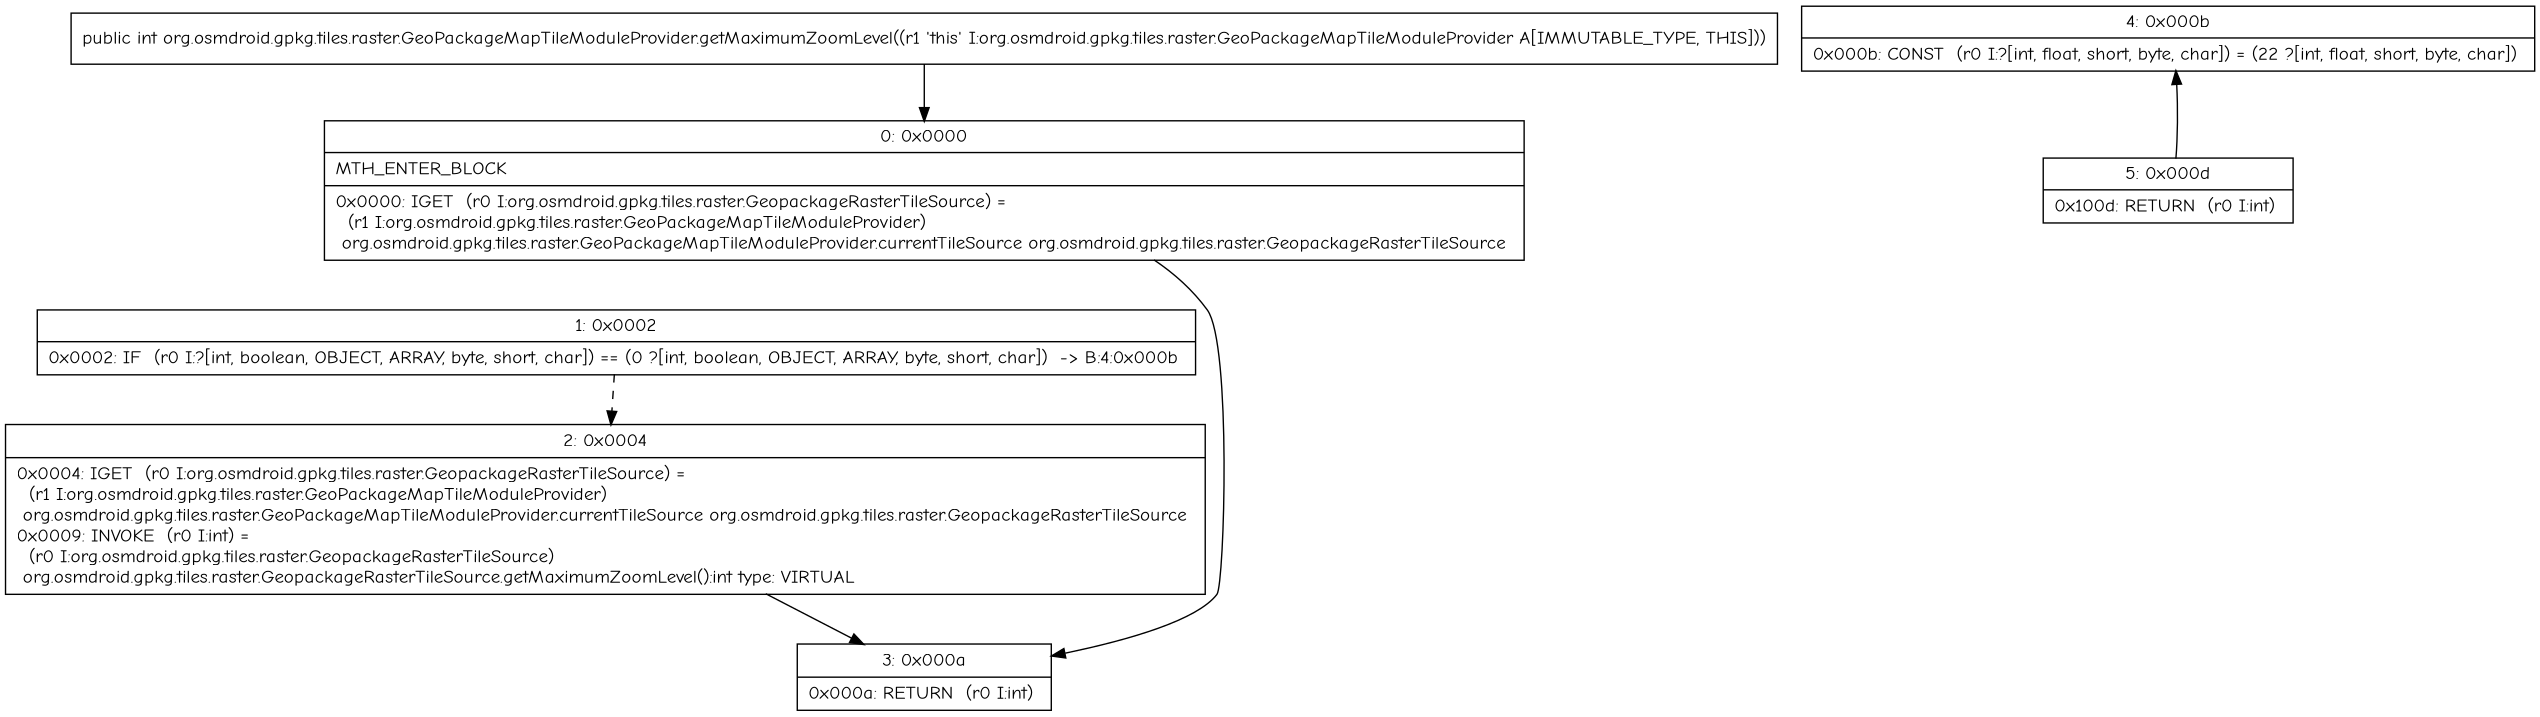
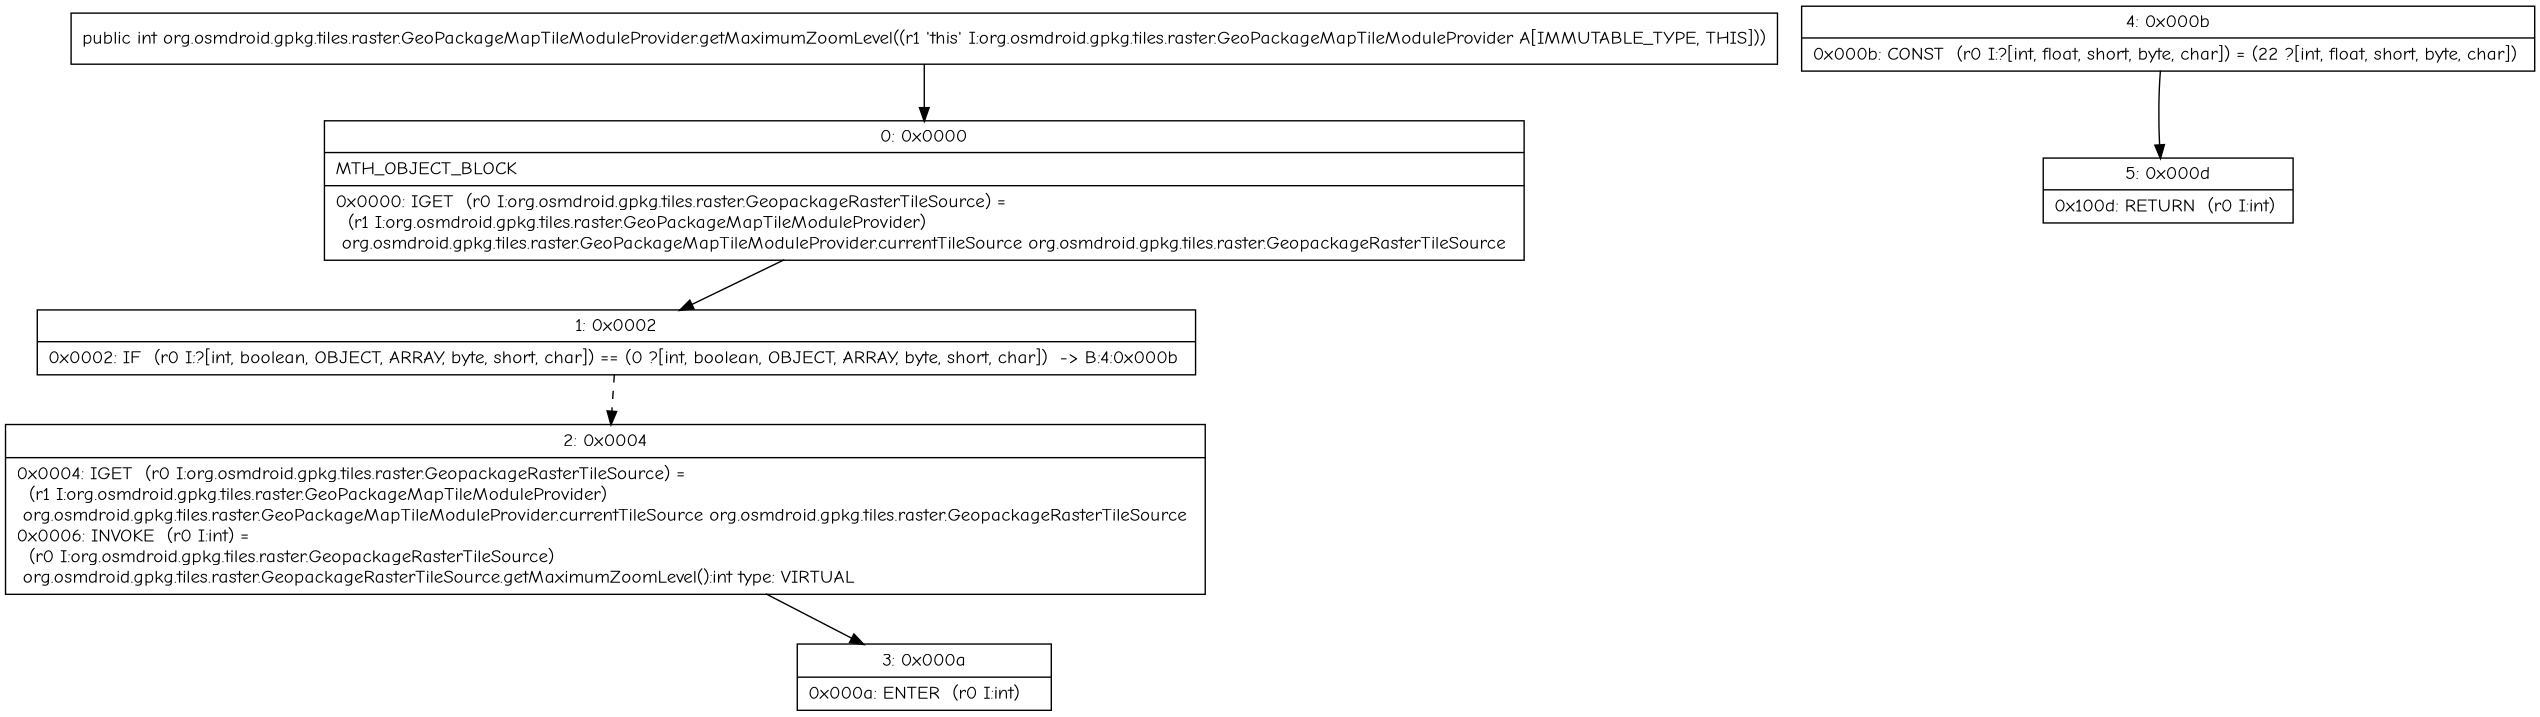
edge "5: 0x000d" -> "4: 0x000b": reversed
node "0: 0x0000": text "MTH_ENTER_BLOCK" -> "MTH_OBJECT_BLOCK"
edge "0: 0x0000" -> "3: 0x000a": now "0: 0x0000" -> "1: 0x0002"
node "2: 0x0004": text "0x0009: INVOKE  (r0 I:int) =" -> "0x0006: INVOKE  (r0 I:int) ="
node "3: 0x000a": text "0x000a: RETURN  (r0 I:int)" -> "0x000a: ENTER  (r0 I:int)"
